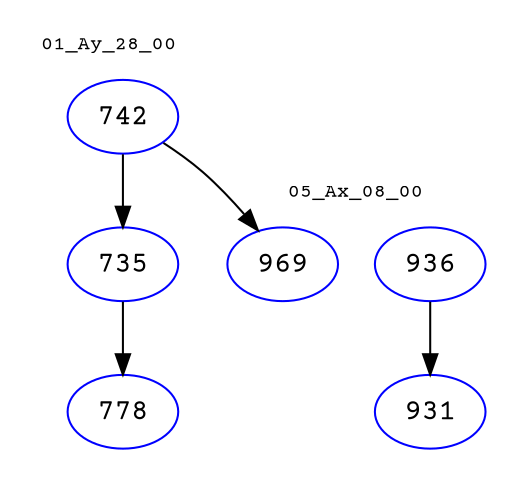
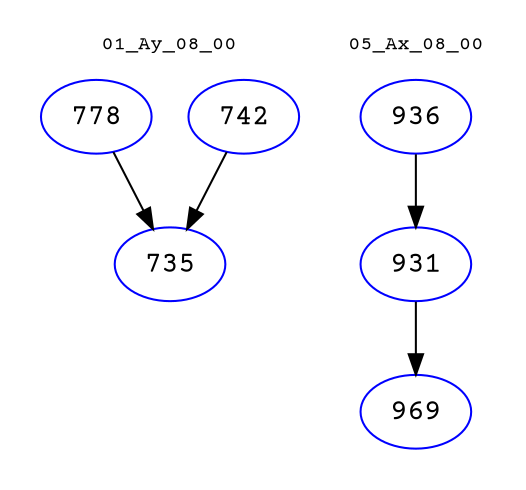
cluster "01_Ay_28_00": label "01_Ay_28_00" -> "01_Ay_08_00"
edge "742" -> "969": now "931" -> "969"
edge "735" -> "778": reversed
